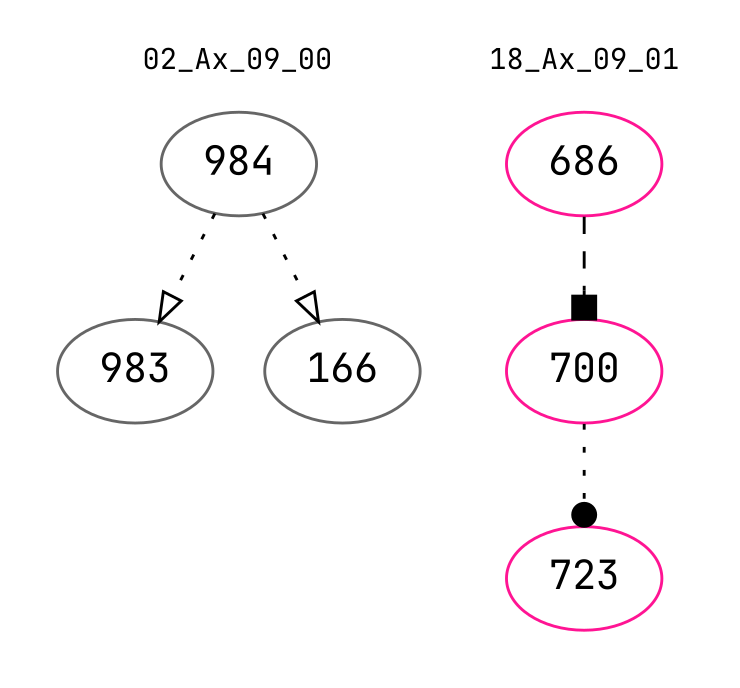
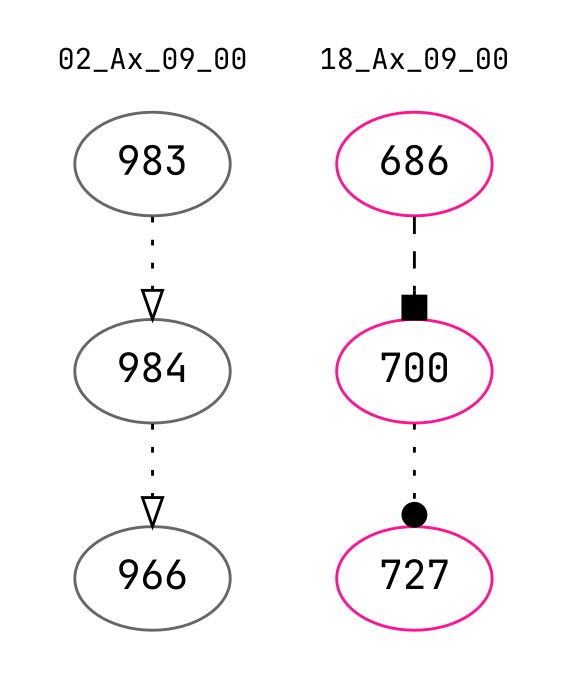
cluster "18_Ax_09_01": label "18_Ax_09_01" -> "18_Ax_09_00"
edge "984" -> "983": reversed
node "166": label "166" -> "966"
node "723": label "723" -> "727"
